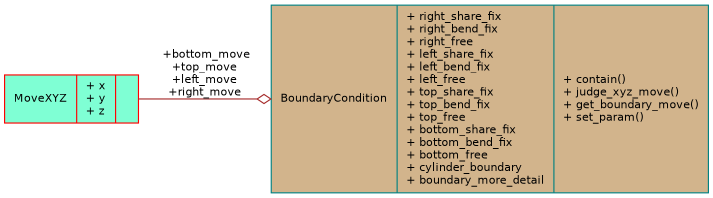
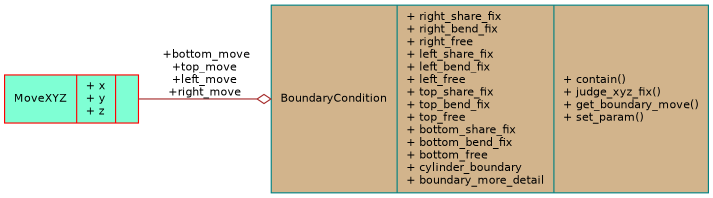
node "BoundaryCondition": text "+ judge_xyz_move()" -> "+ judge_xyz_fix()"
